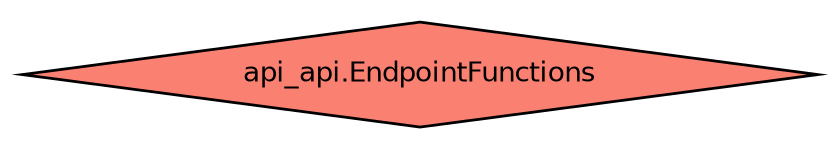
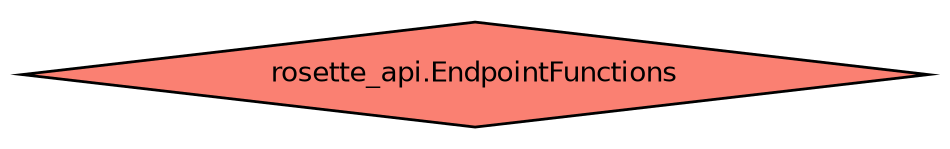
node "api_api.EndpointFunctions": label "api_api.EndpointFunctions" -> "rosette_api.EndpointFunctions"
